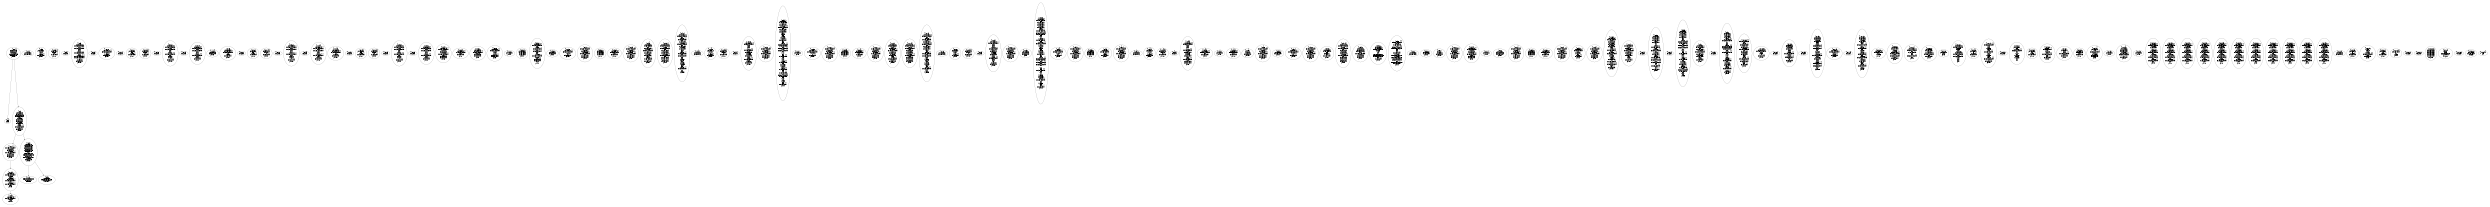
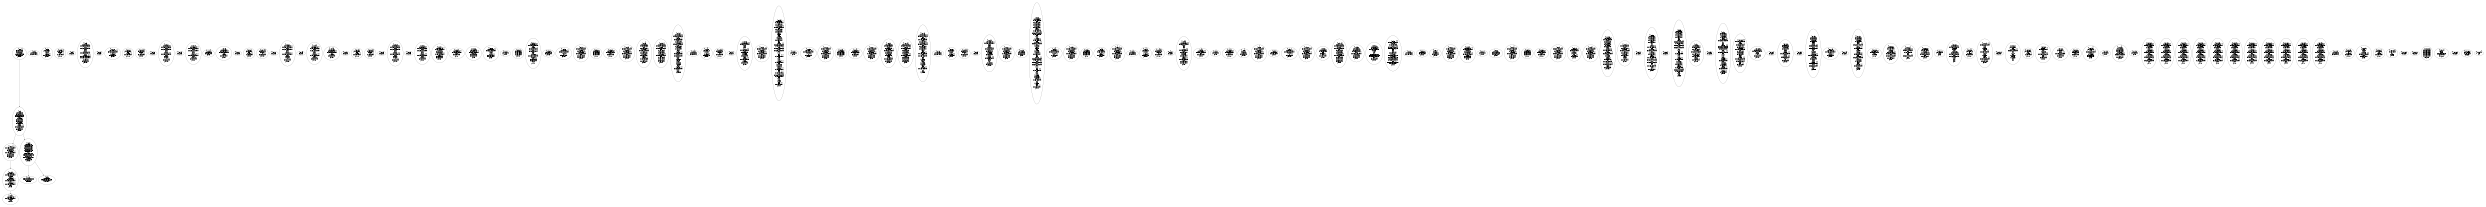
node "# 0x11b INVALID": removed
node "# 0xa STOP": removed
